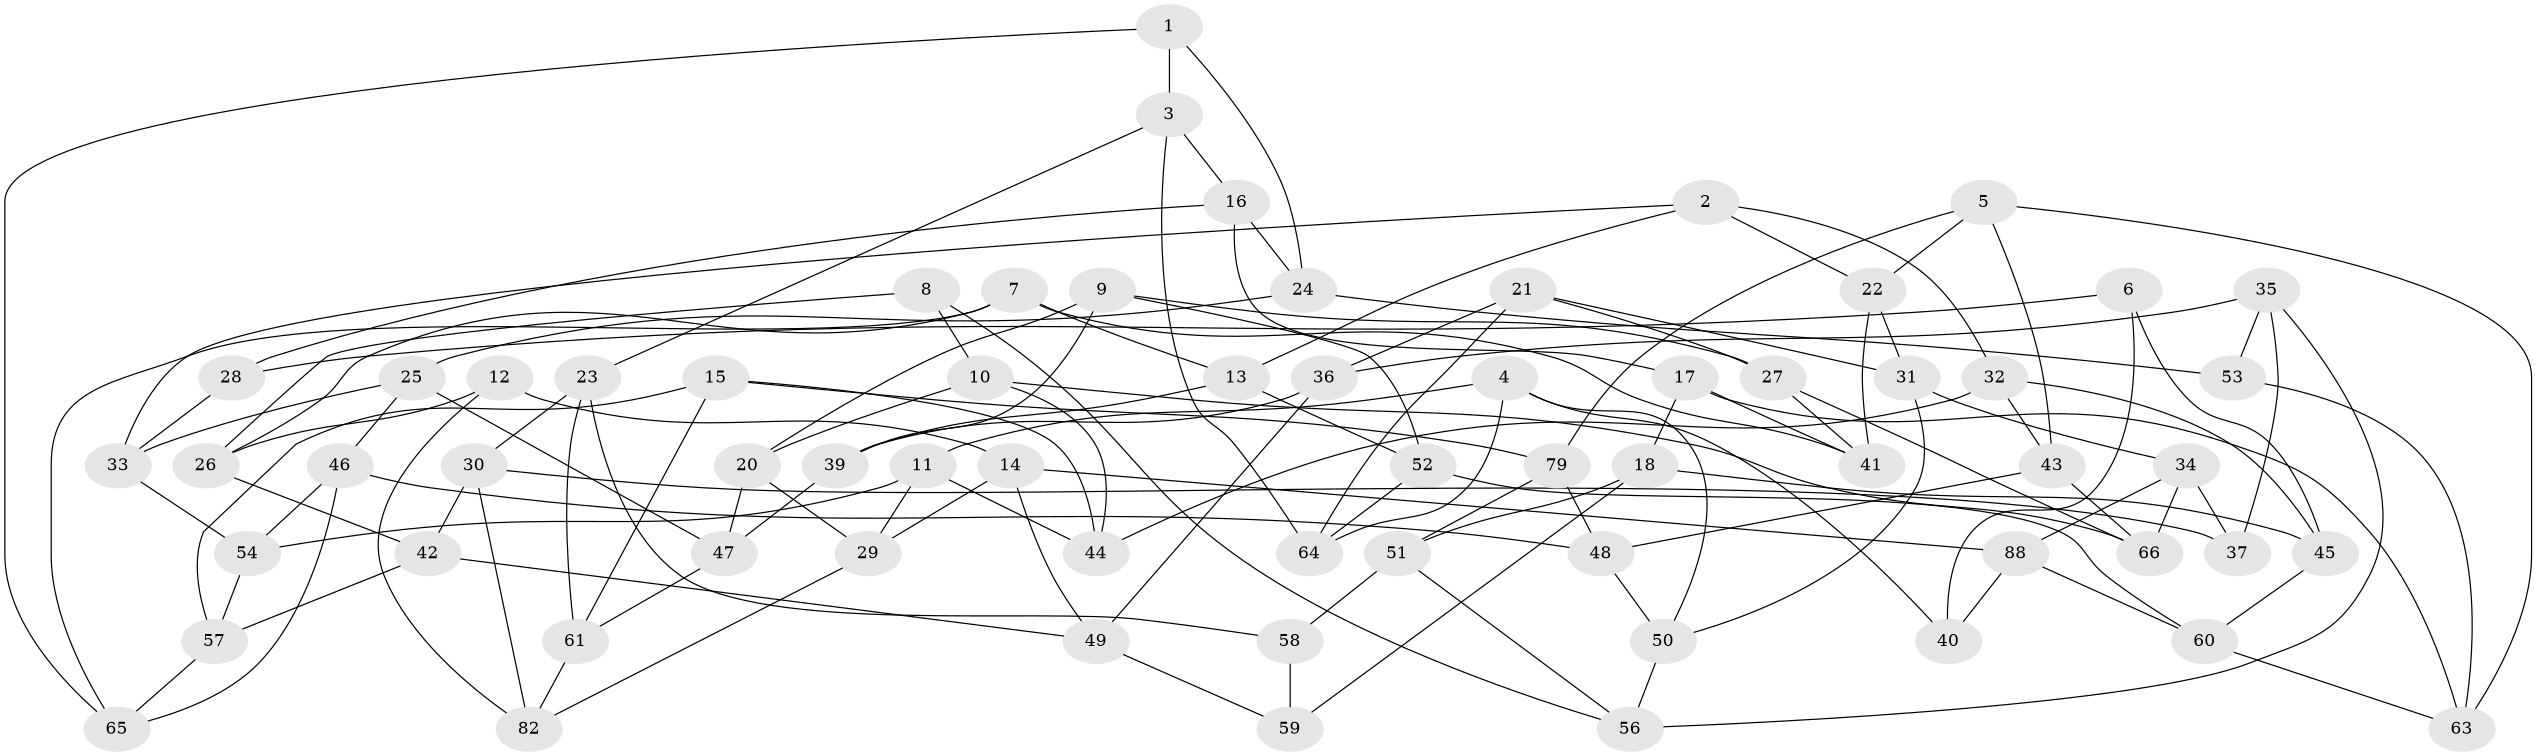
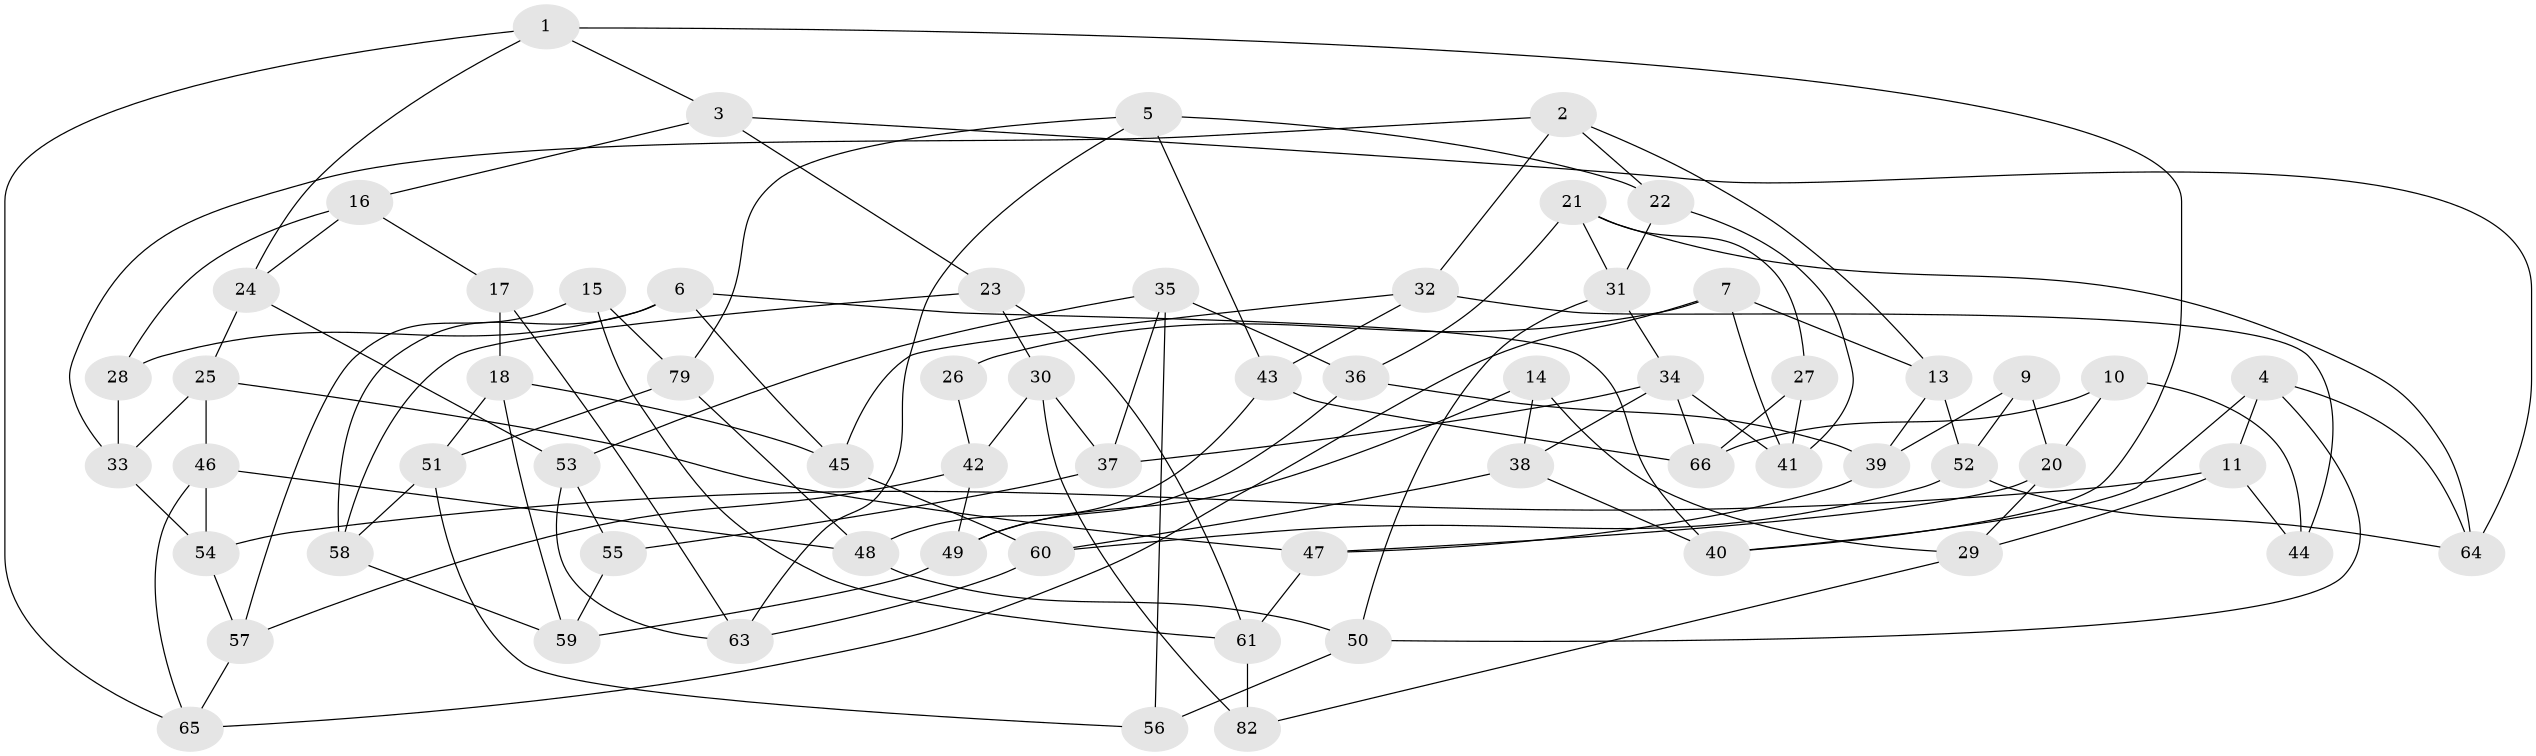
edge "1" -- "40": added
node "8": removed
edge "9" -- "27": removed
edge "6" -- "58": added
node "12": removed
edge "15" -- "44": removed
edge "17" -- "41": now "34" -- "41"
node "55": added
node "88": label "88" -> "38"
